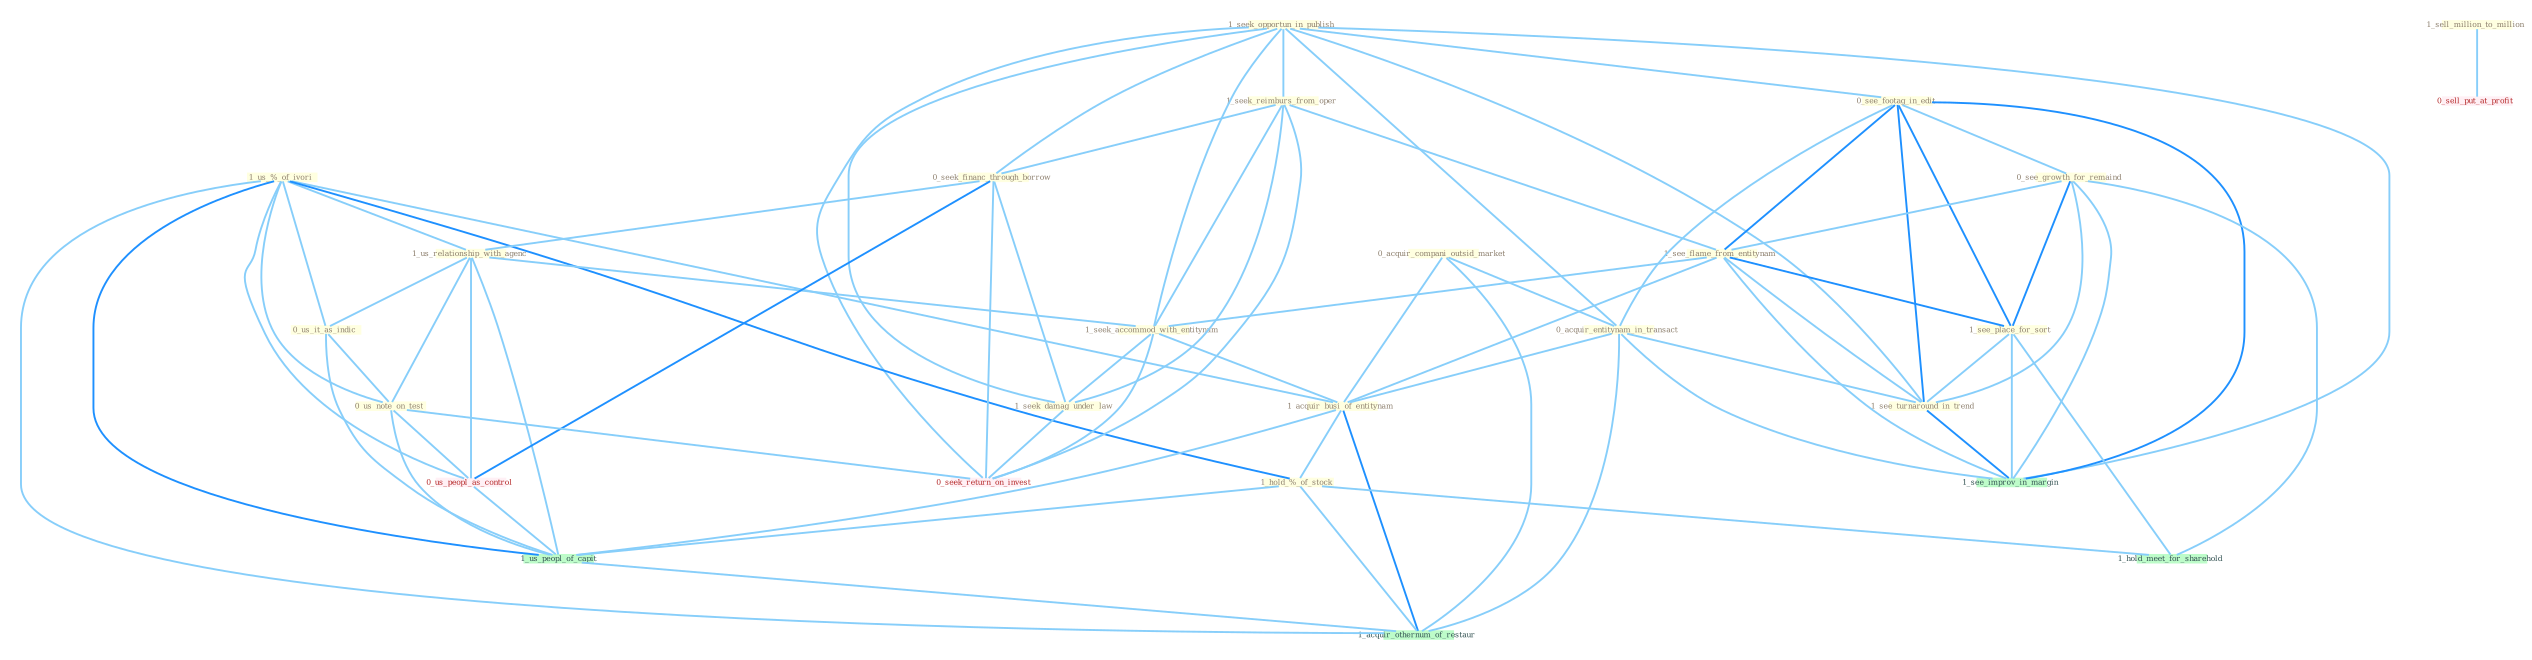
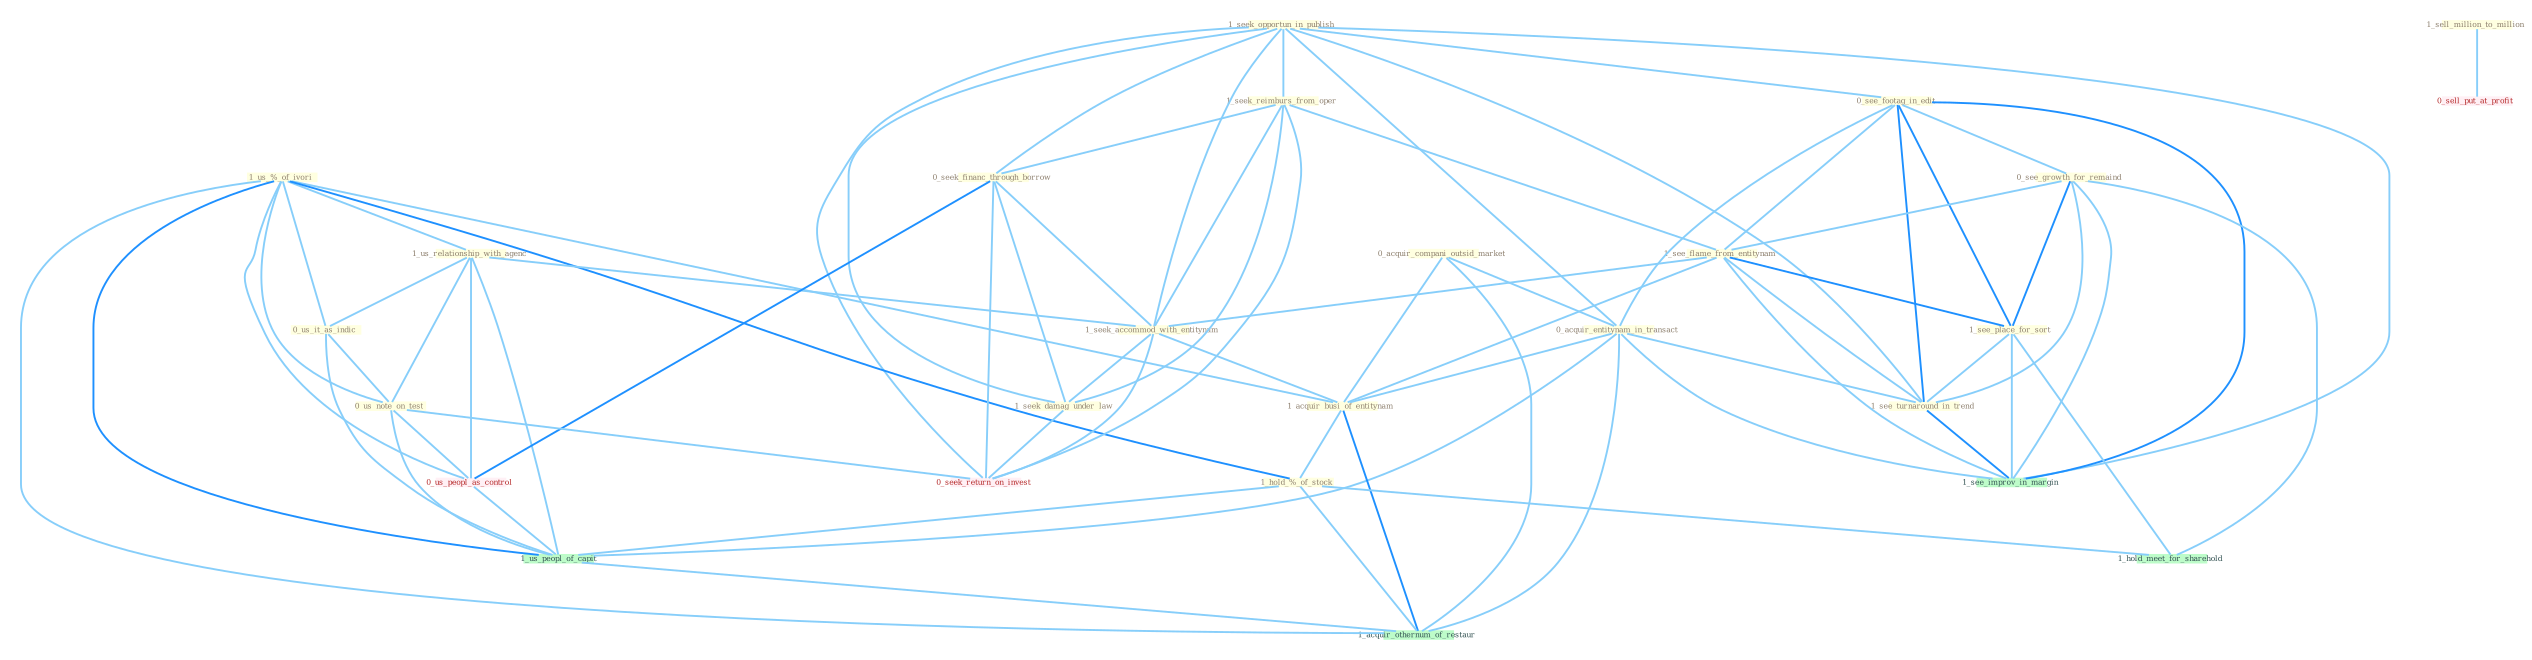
edge "0_see_footag_in_edit" -- "1_see_flame_from_entitynam": color #1e90ff -> #87cefa
edge "0_seek_financ_through_borrow" -- "1_us_relationship_with_agenc": now "0_seek_financ_through_borrow" -- "1_seek_accommod_with_entitynam"
edge "1_acquir_busi_of_entitynam" -- "1_us_peopl_of_capit": now "0_acquir_entitynam_in_transact" -- "1_us_peopl_of_capit"
